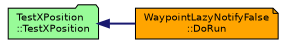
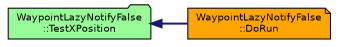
node "TestXPosition ::TestXPosition": label "TestXPosition ::TestXPosition" -> "WaypointLazyNotifyFalse ::TestXPosition"
